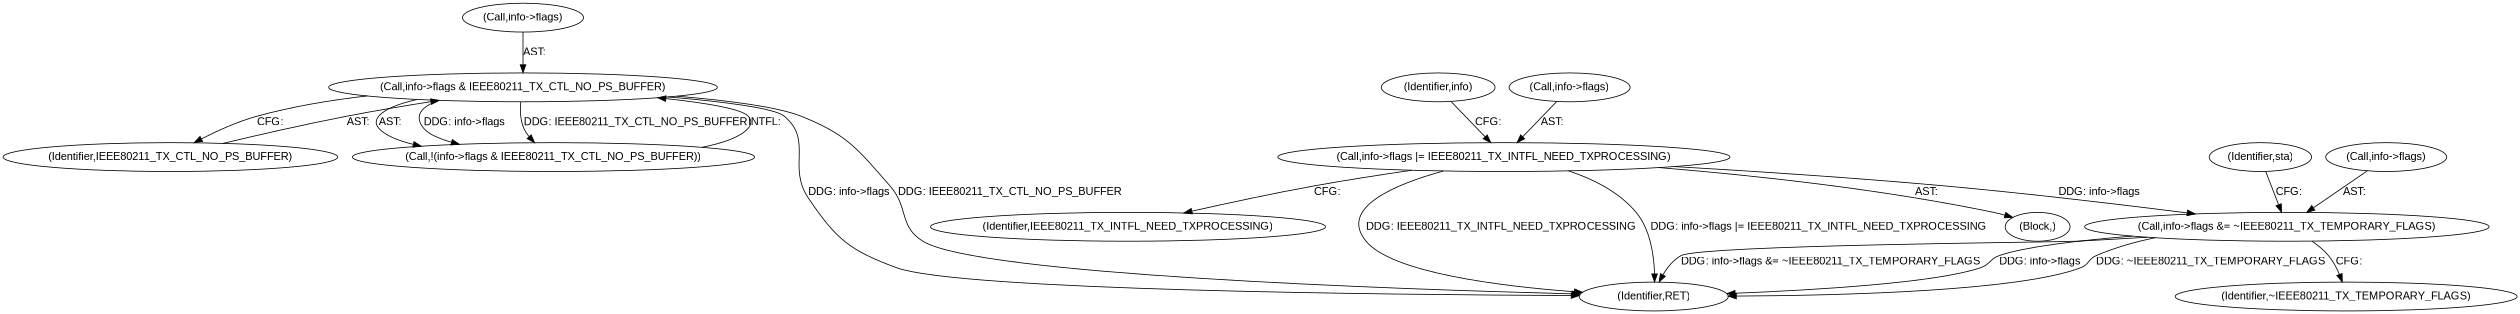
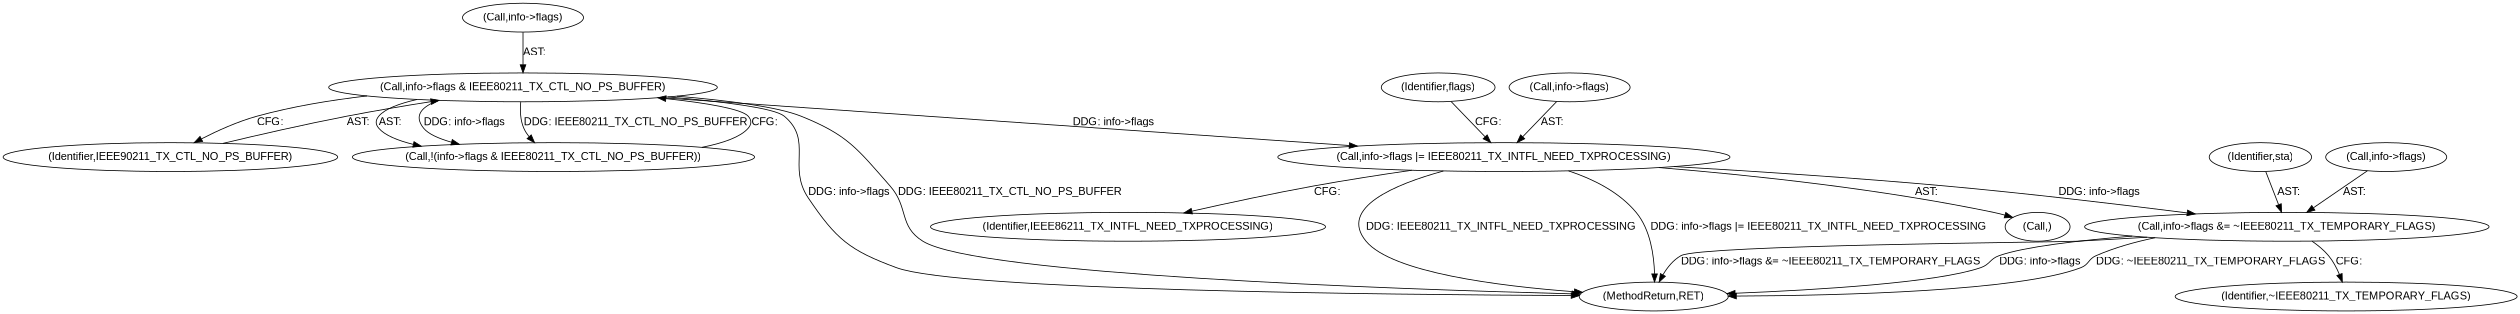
node "(Identifier,info)": label "(Identifier,info)" -> "(Identifier,flags)"
edge "(Call,!(info->flags & IEEE80211_TX_CTL_NO_PS_BUFFER))" -> "(Call,info->flags & IEEE80211_TX_CTL_NO_PS_BUFFER)": label "INTFL: " -> "CFG: "
edge "(Call,info->flags & IEEE80211_TX_CTL_NO_PS_BUFFER)" -> "(Call,info->flags |= IEEE80211_TX_INTFL_NEED_TXPROCESSING)": added, label "DDG: info->flags"
node "(Identifier,IEEE80211_TX_CTL_NO_PS_BUFFER)": label "(Identifier,IEEE80211_TX_CTL_NO_PS_BUFFER)" -> "(Identifier,IEEE90211_TX_CTL_NO_PS_BUFFER)"
edge "(Identifier,sta)" -> "(Call,info->flags &= ~IEEE80211_TX_TEMPORARY_FLAGS)": label "CFG: " -> "AST: "
node "(Identifier,IEEE80211_TX_INTFL_NEED_TXPROCESSING)": label "(Identifier,IEEE80211_TX_INTFL_NEED_TXPROCESSING)" -> "(Identifier,IEEE86211_TX_INTFL_NEED_TXPROCESSING)"
node "(Block,)": label "(Block,)" -> "(Call,)"
node "(Identifier,RET)": label "(Identifier,RET)" -> "(MethodReturn,RET)"
